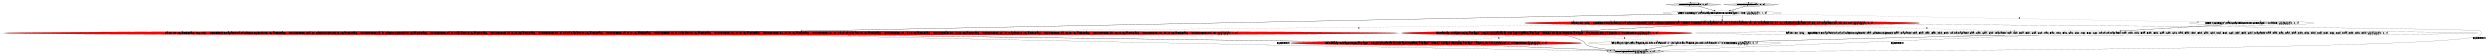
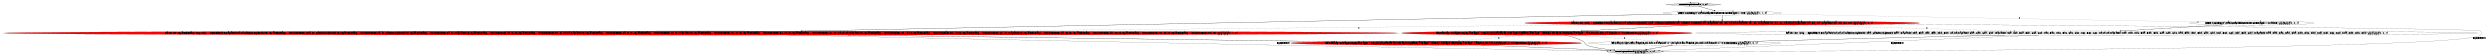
node "testOuterRepartitioned['1', '0', '0']": removed
